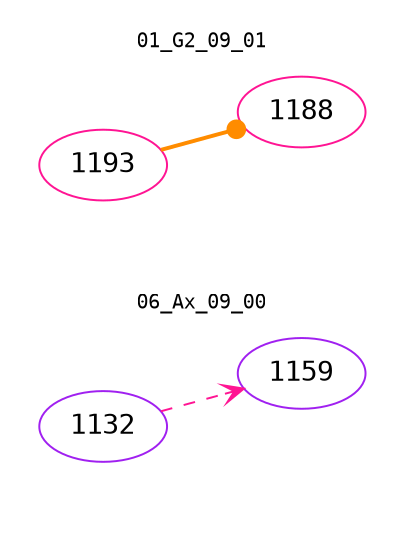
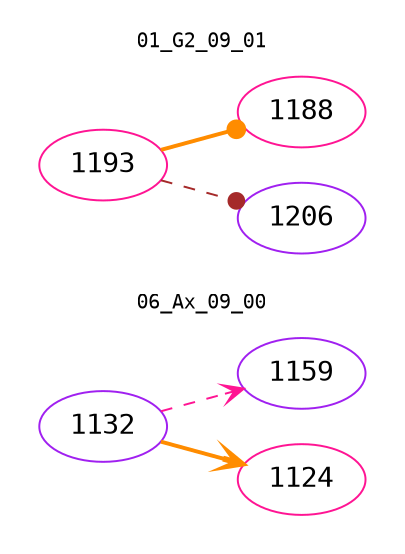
node "1206": added
node "1124": added
